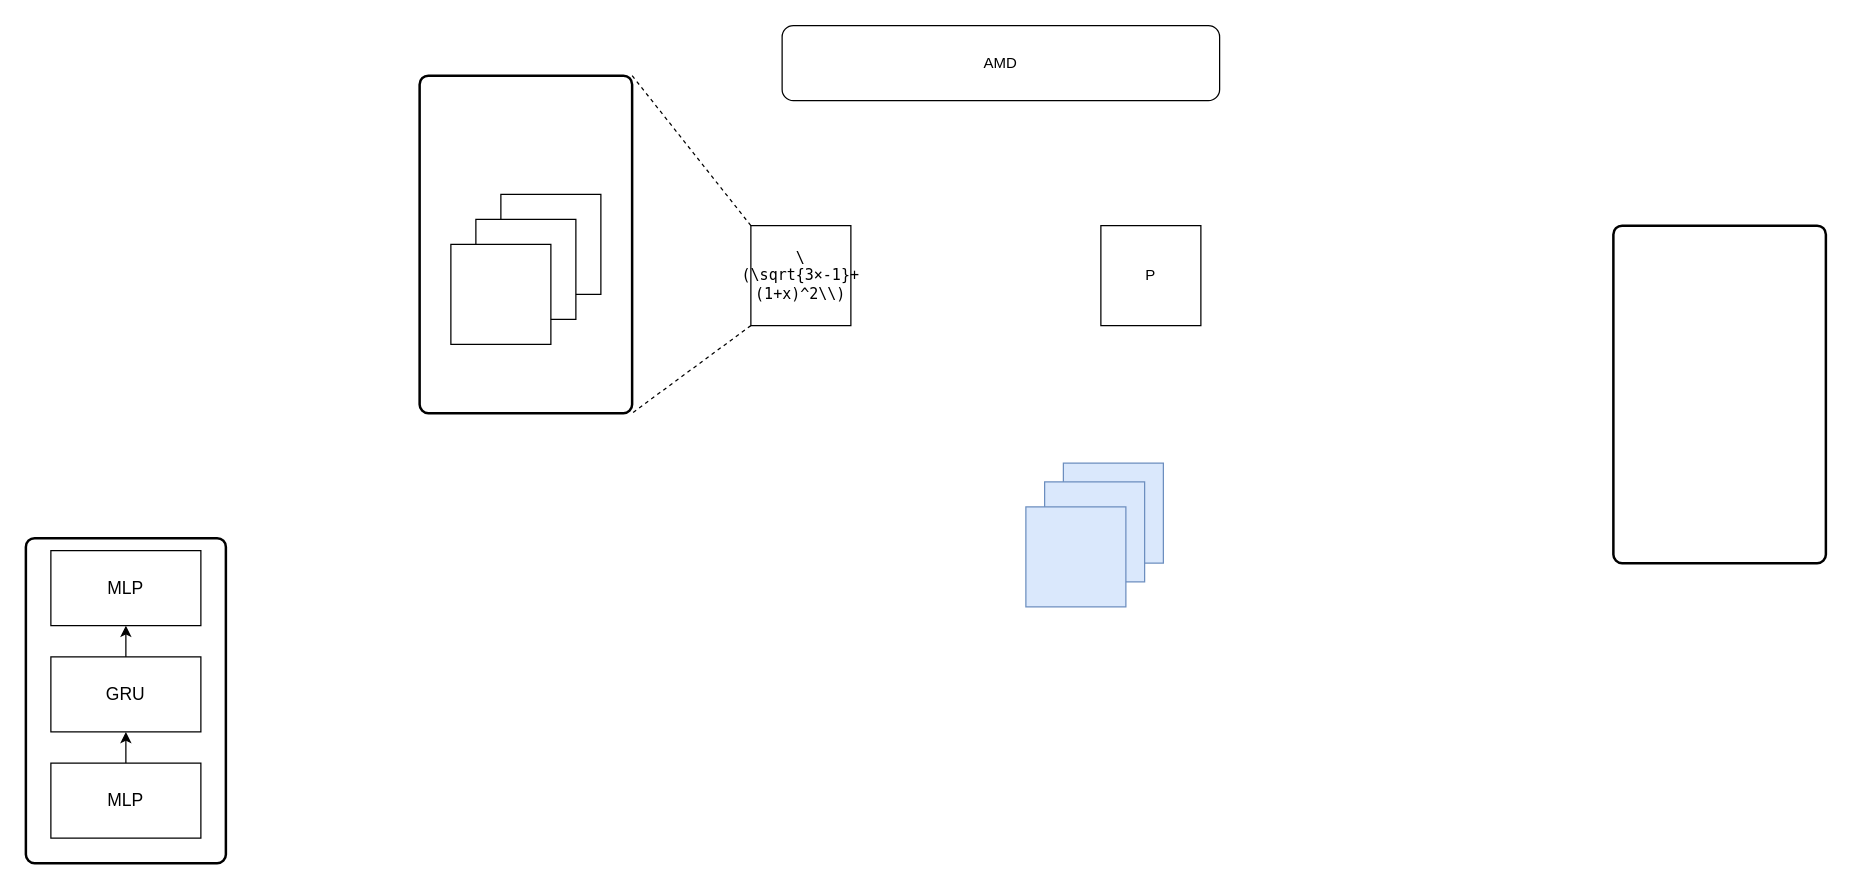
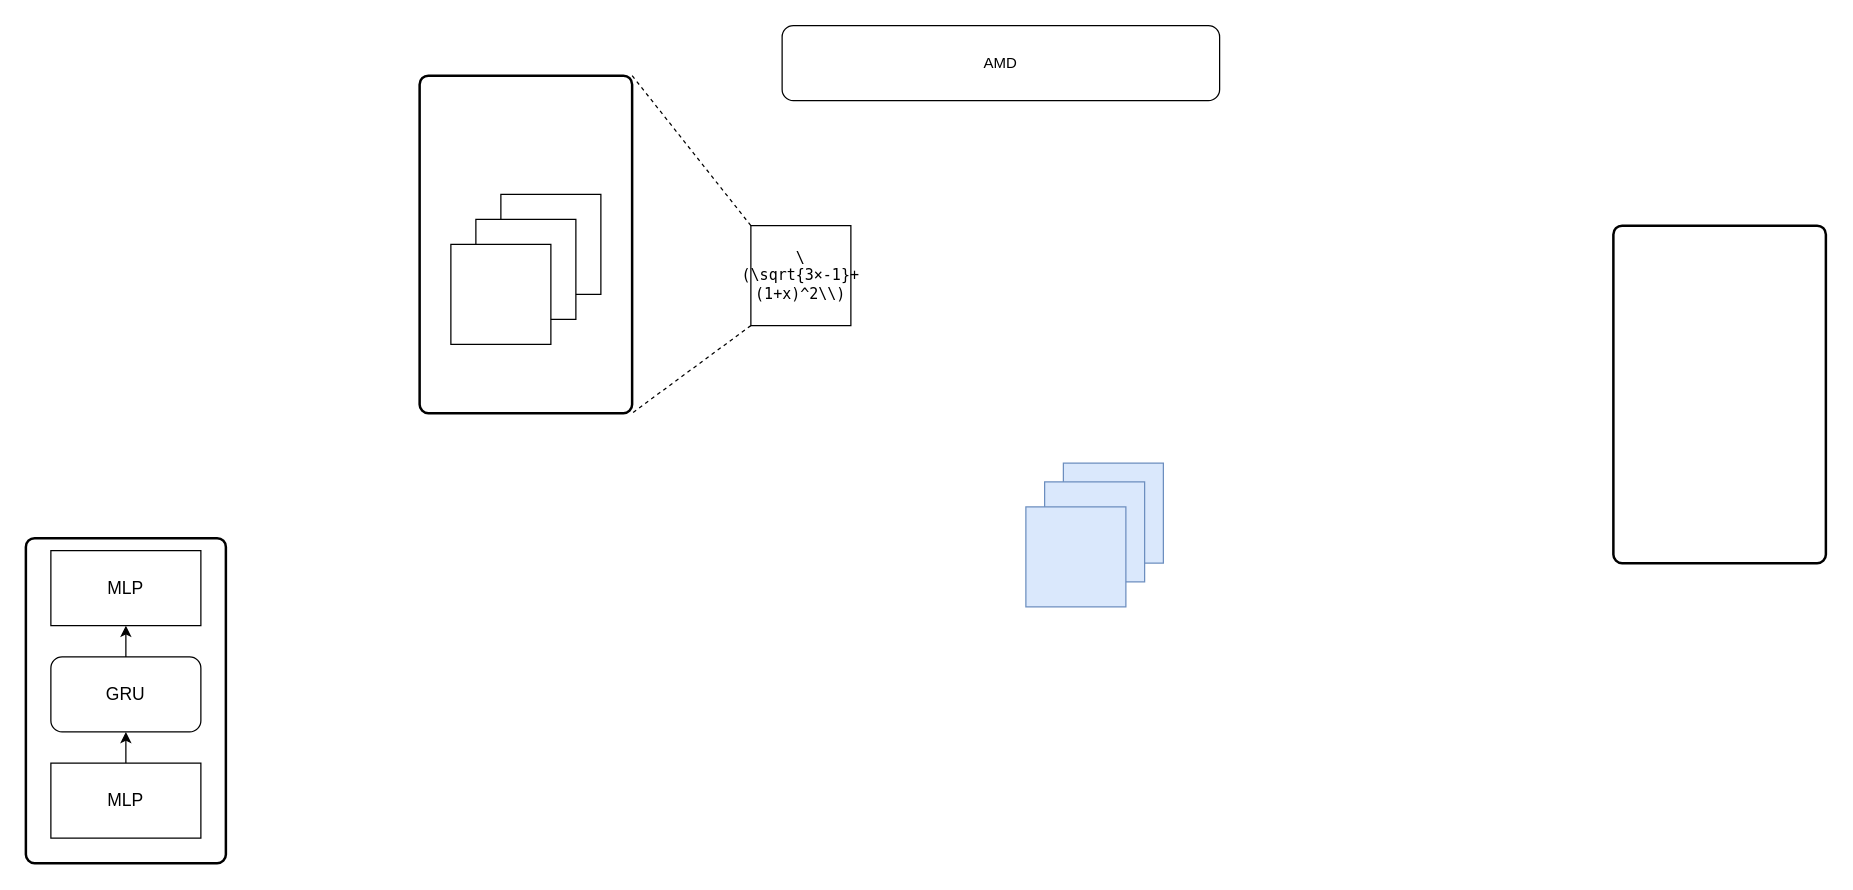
node "P": removed
node "GRU": shape rectangle -> rounded rectangle
